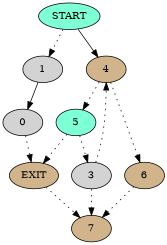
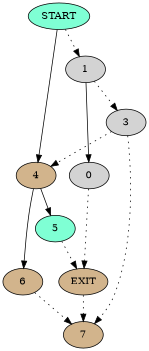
edge "4" -> "5": style dotted -> solid
edge "4" -> "6": style dotted -> solid
edge "5" -> "3": now "1" -> "3"
